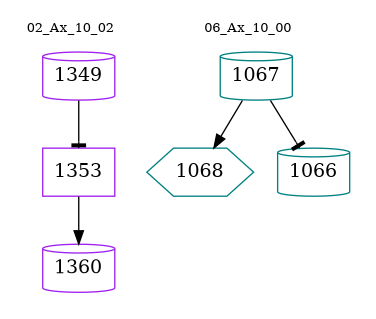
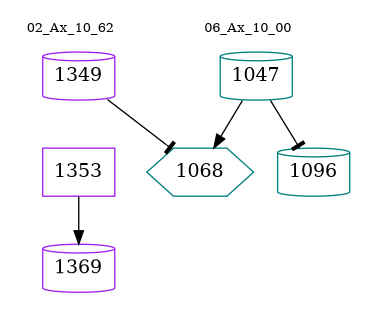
cluster "02_Ax_10_02": label "02_Ax_10_02" -> "02_Ax_10_62"
node "1067": label "1067" -> "1047"
edge "1349" -> "1353": now "1349" -> "1068"
node "1066": label "1066" -> "1096"
node "1360": label "1360" -> "1369"
